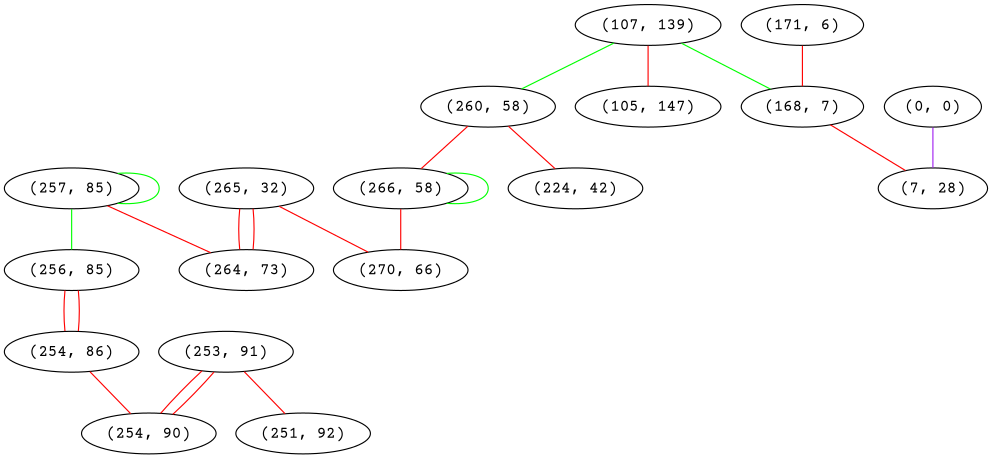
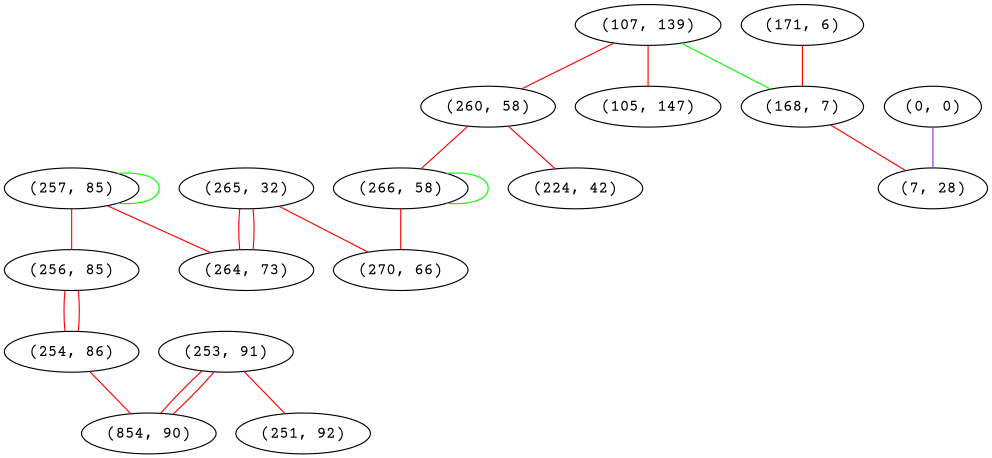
edge "(107, 139)" -- "(260, 58)": color green -> red
edge "(257, 85)" -- "(256, 85)": color green -> red
node "(254, 90)": label "(254, 90)" -> "(854, 90)"
